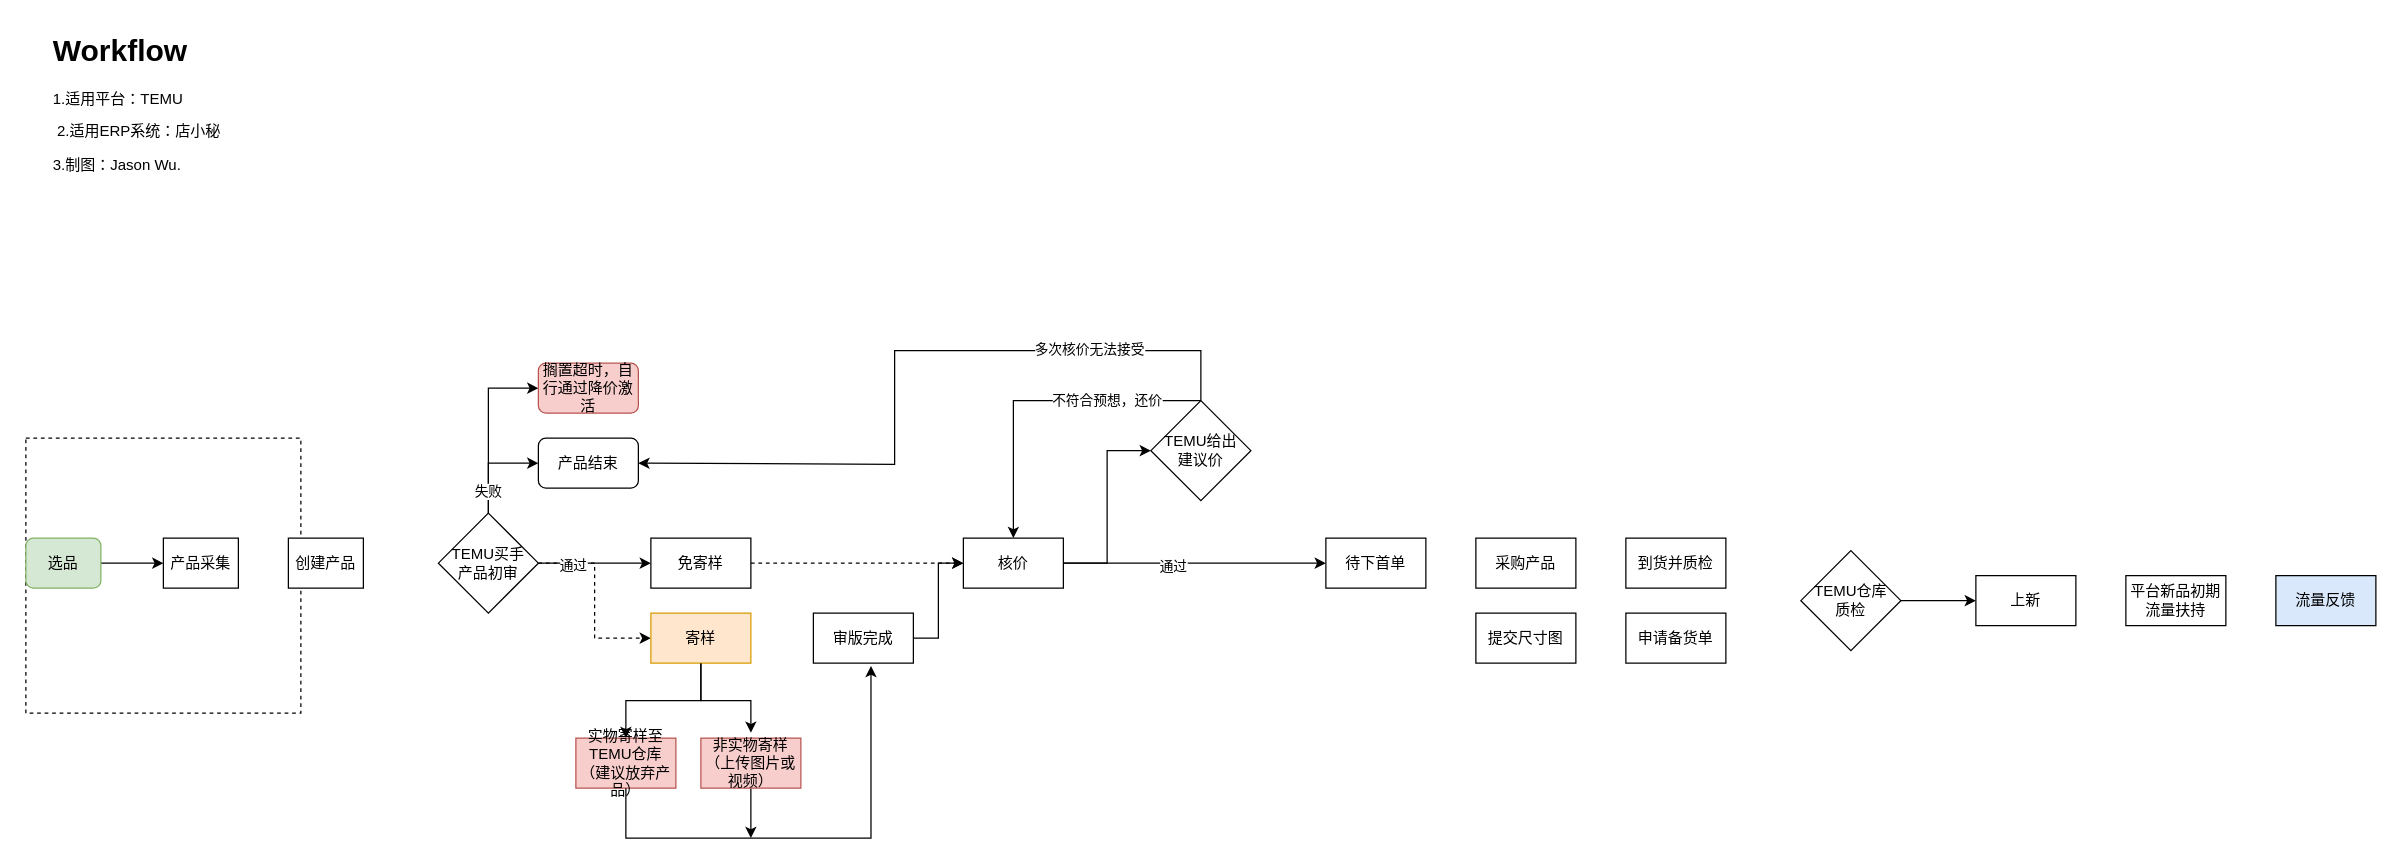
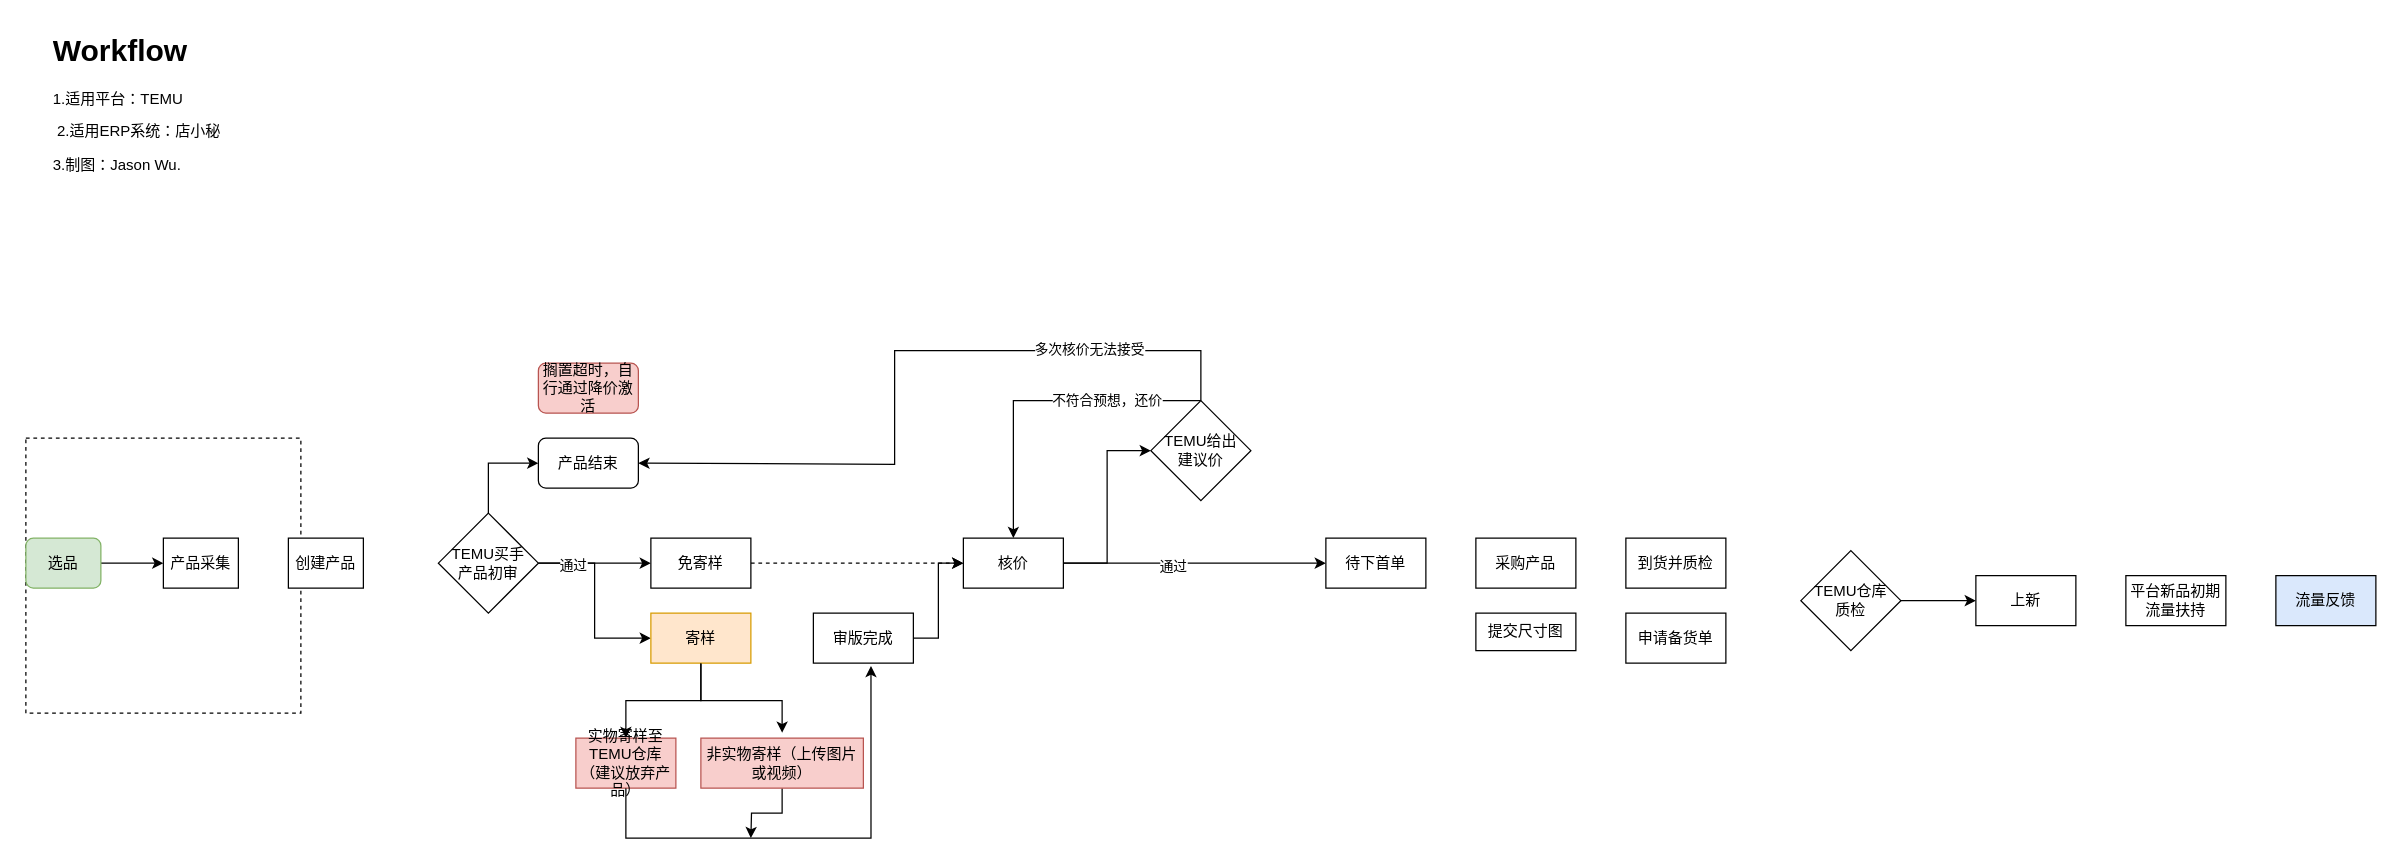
edge "TEMU买手 产品初审" -> "搁置超时，自行通过降价激活": removed, label "失败"
edge "TEMU买手 产品初审" -> "寄样": style dashed -> solid
node "提交尺寸图": size 100x50 -> 100x38
node "非实物寄样（上传图片或视频）": size 100x50 -> 163x50
